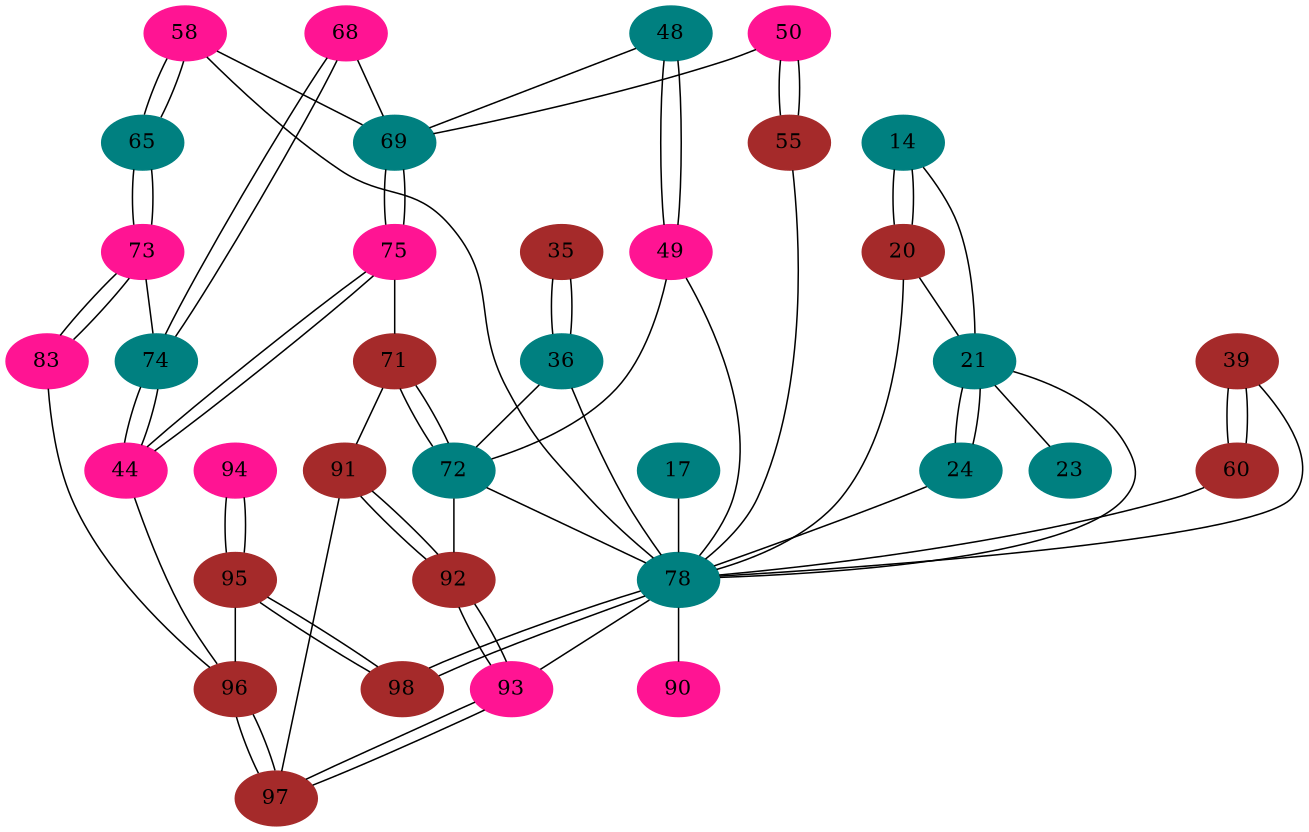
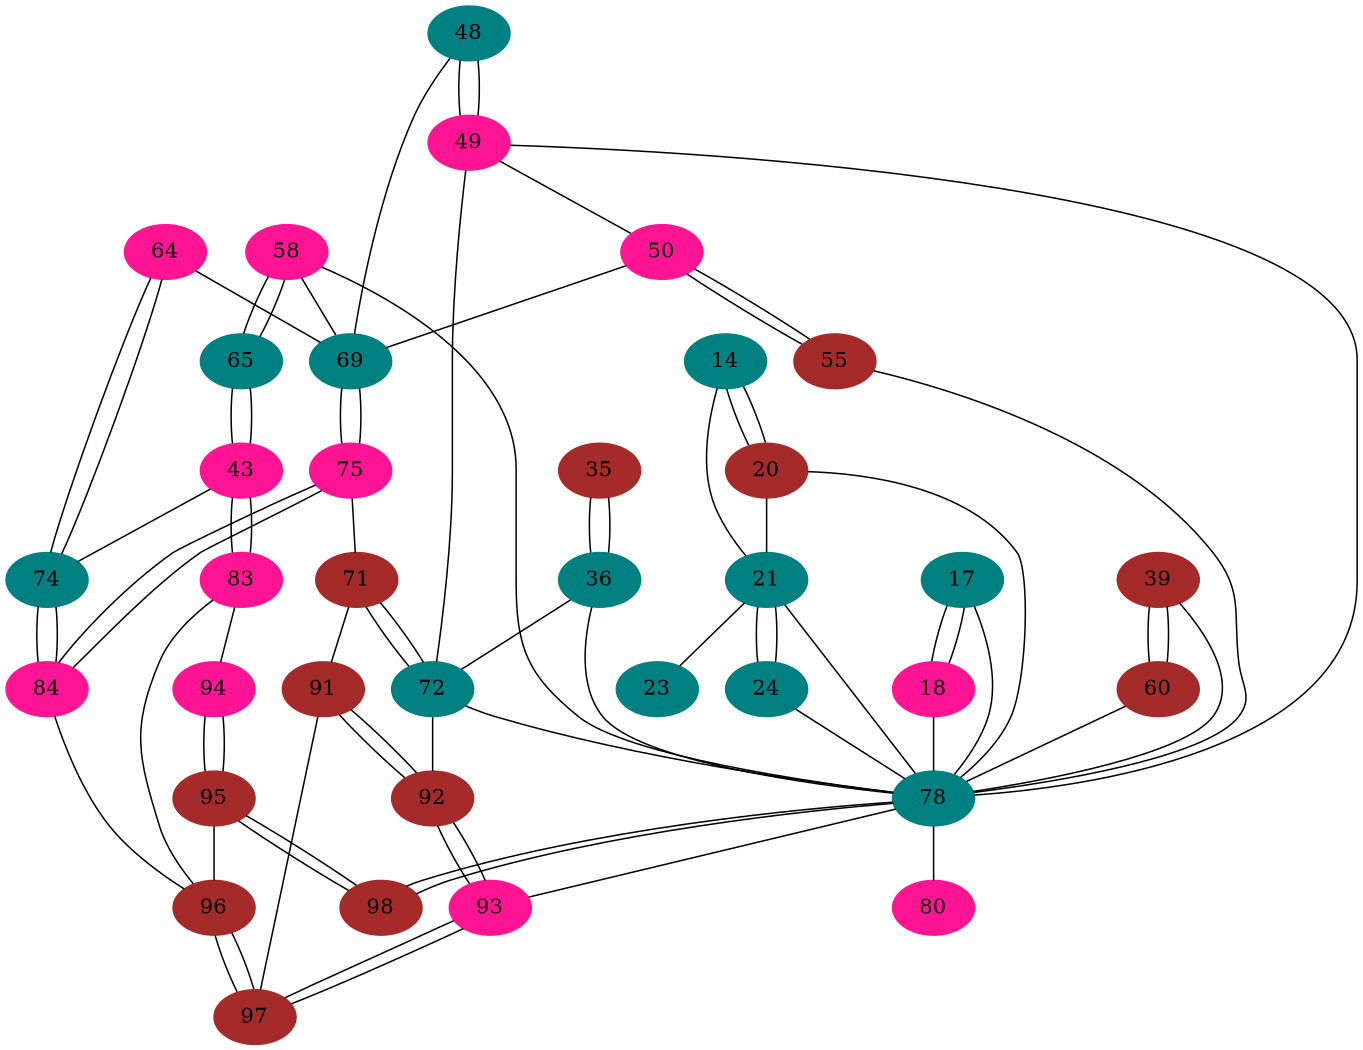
node "68": label "68" -> "64"
edge "49" -- "50": added
node "73": label "73" -> "43"
node "44": label "44" -> "84"
edge "83" -- "94": added
node "90": label "90" -> "80"
node "18": added
